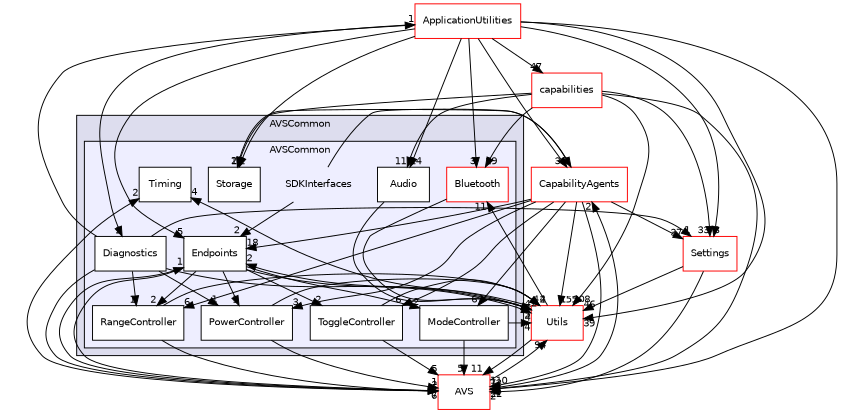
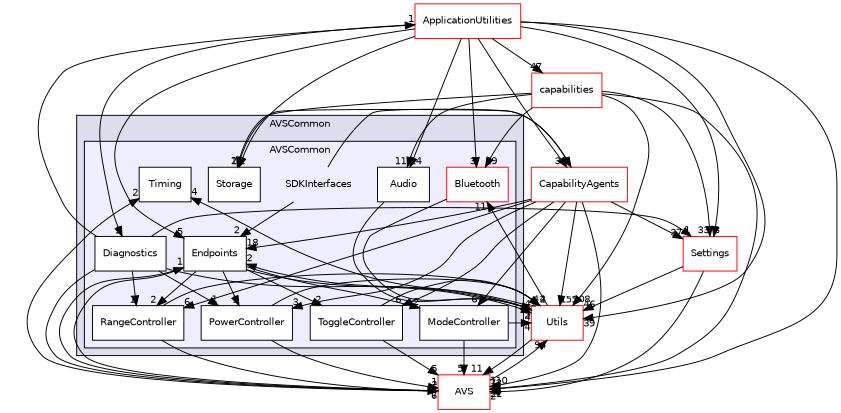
edge "AVS" -> "CapabilityAgents": removed
